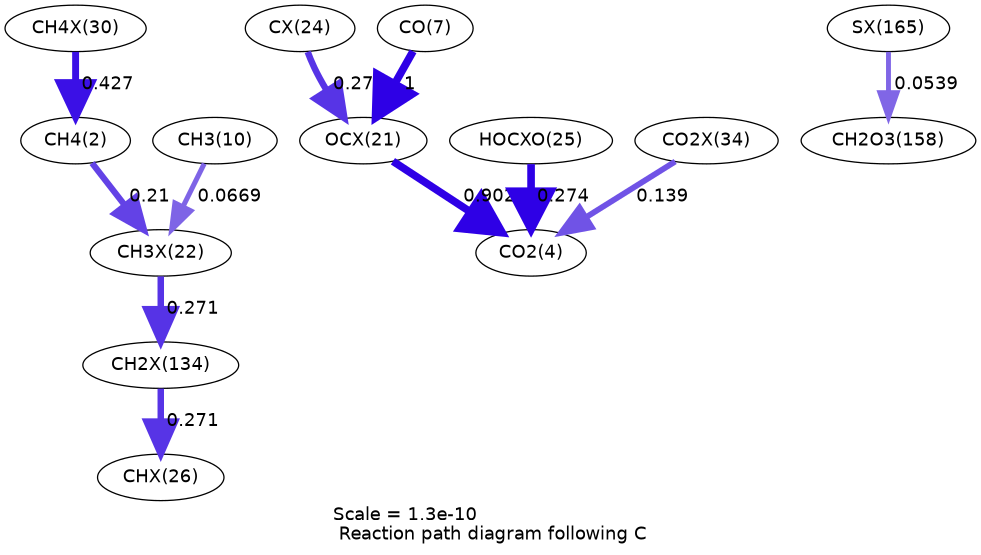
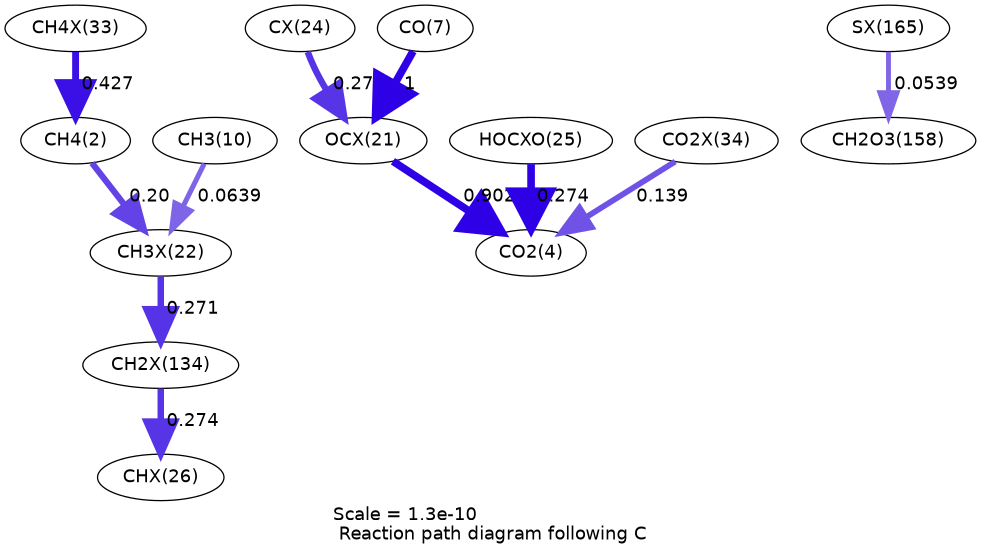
node "CH4X(30)": label "CH4X(30)" -> "CH4X(33)"
edge "CH4(2)" -> "CH3X(22)": label " 0.21" -> " 0.20"
edge "CH3(10)" -> "CH3X(22)": label " 0.0669" -> " 0.0639"
edge "CH2X(134)" -> "CHX(26)": label " 0.271" -> " 0.274"
